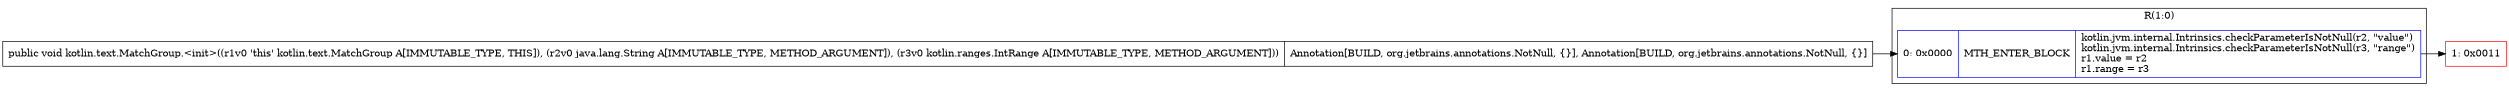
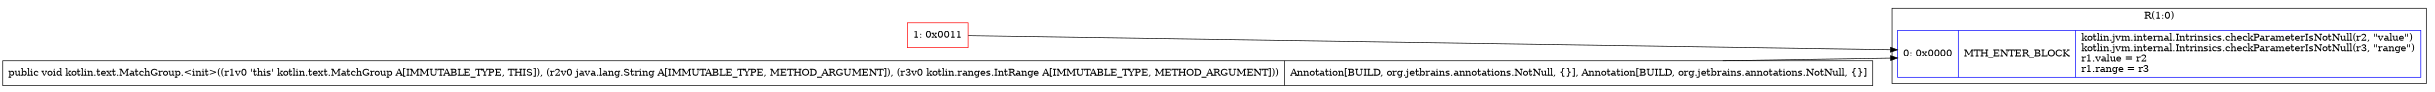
edge "0: 0x0000" -> "1: 0x0011": reversed
